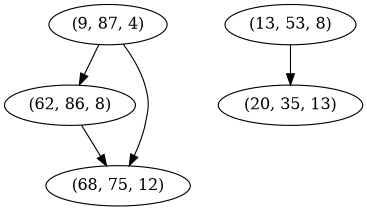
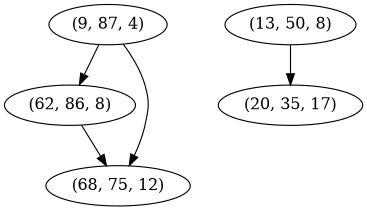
node "(13, 53, 8)": label "(13, 53, 8)" -> "(13, 50, 8)"
node "(20, 35, 13)": label "(20, 35, 13)" -> "(20, 35, 17)"
